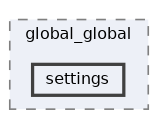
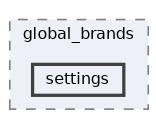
cluster "global_global": label "global_global" -> "global_brands"
